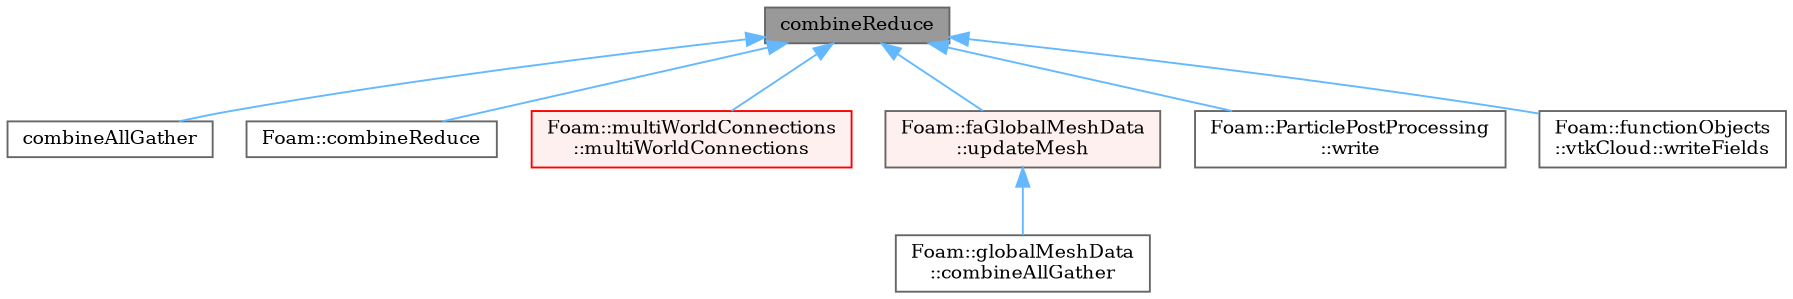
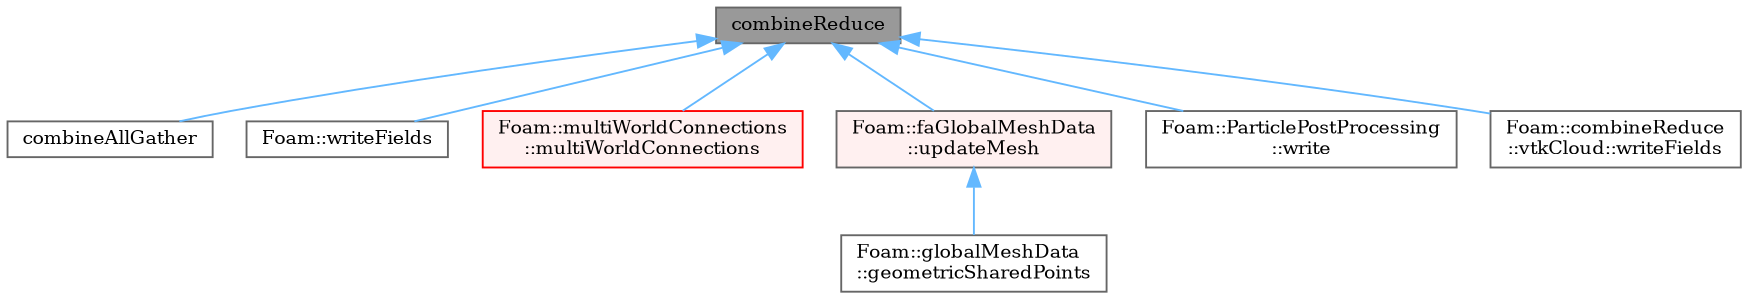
node "Foam::combineReduce": label "Foam::combineReduce" -> "Foam::writeFields"
node "Foam::functionObjects ::vtkCloud::writeFields": label "Foam::functionObjects ::vtkCloud::writeFields" -> "Foam::combineReduce ::vtkCloud::writeFields"
node "Foam::globalMeshData ::combineAllGather": label "Foam::globalMeshData ::combineAllGather" -> "Foam::globalMeshData ::geometricSharedPoints"
